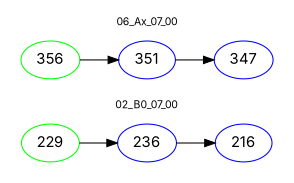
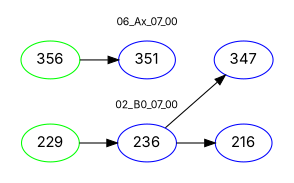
edge "351" -> "347": now "236" -> "347"
